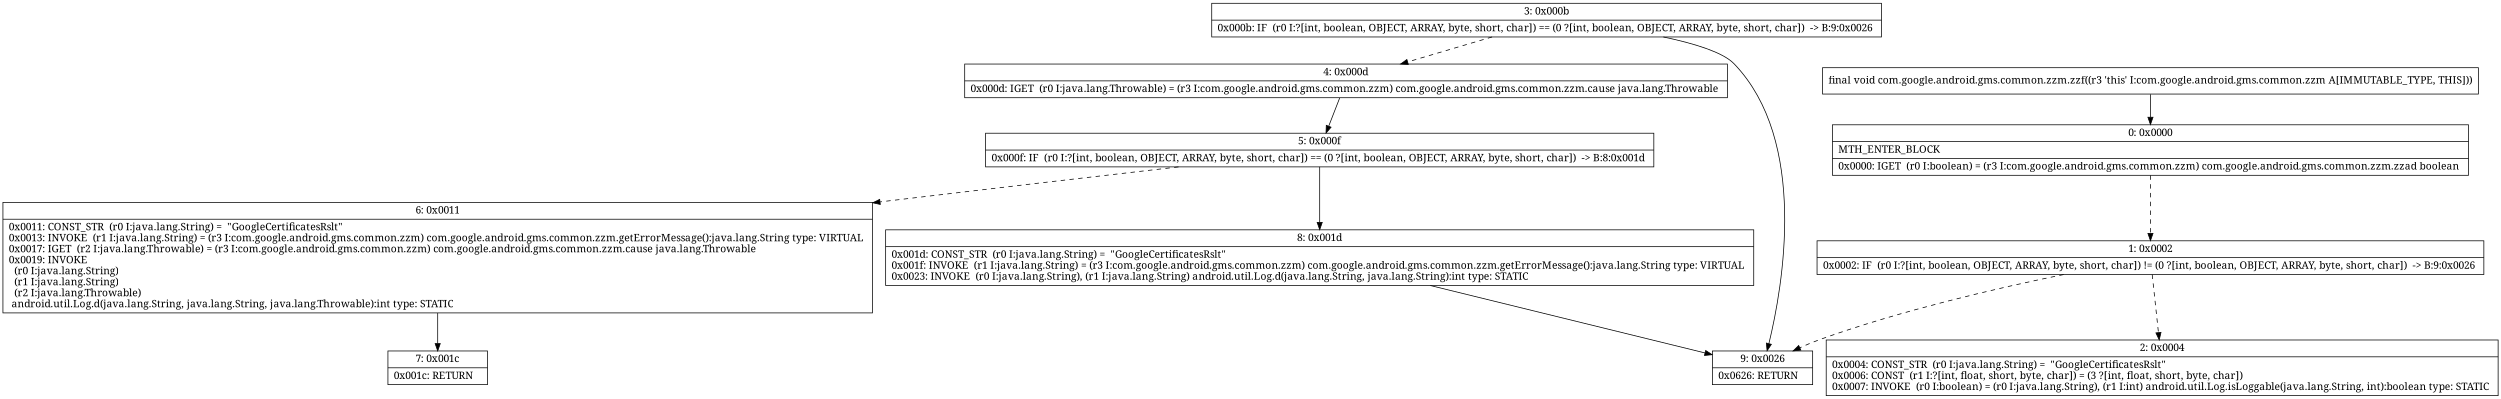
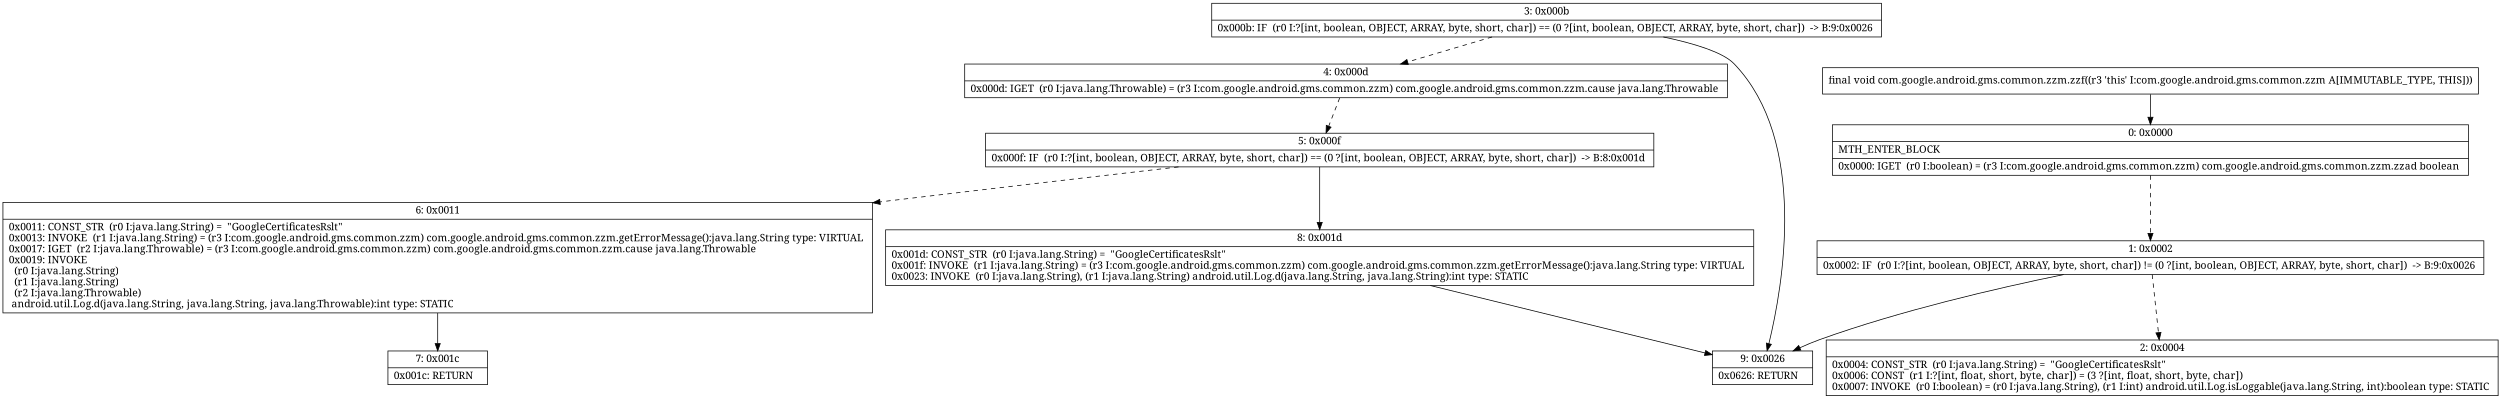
edge "4: 0x000d" -> "5: 0x000f": style solid -> dashed
edge "1: 0x0002" -> "9: 0x0026": style dashed -> solid
